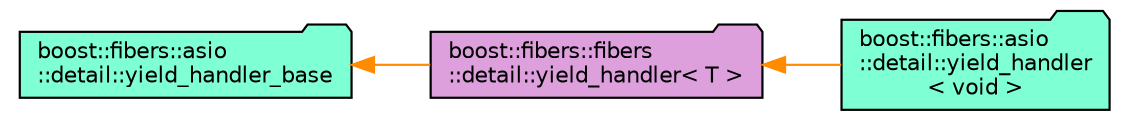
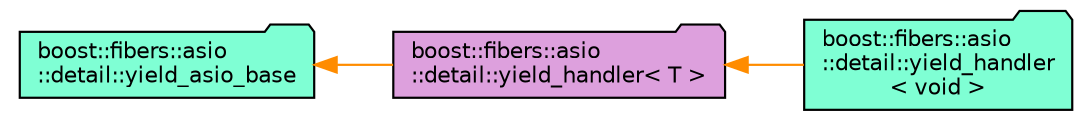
node "boost::fibers::asio ::detail::yield_handler_base": label "boost::fibers::asio ::detail::yield_handler_base" -> "boost::fibers::asio ::detail::yield_asio_base"
node "boost::fibers::fibers ::detail::yield_handler< T >": label "boost::fibers::fibers ::detail::yield_handler< T >" -> "boost::fibers::asio ::detail::yield_handler< T >"
